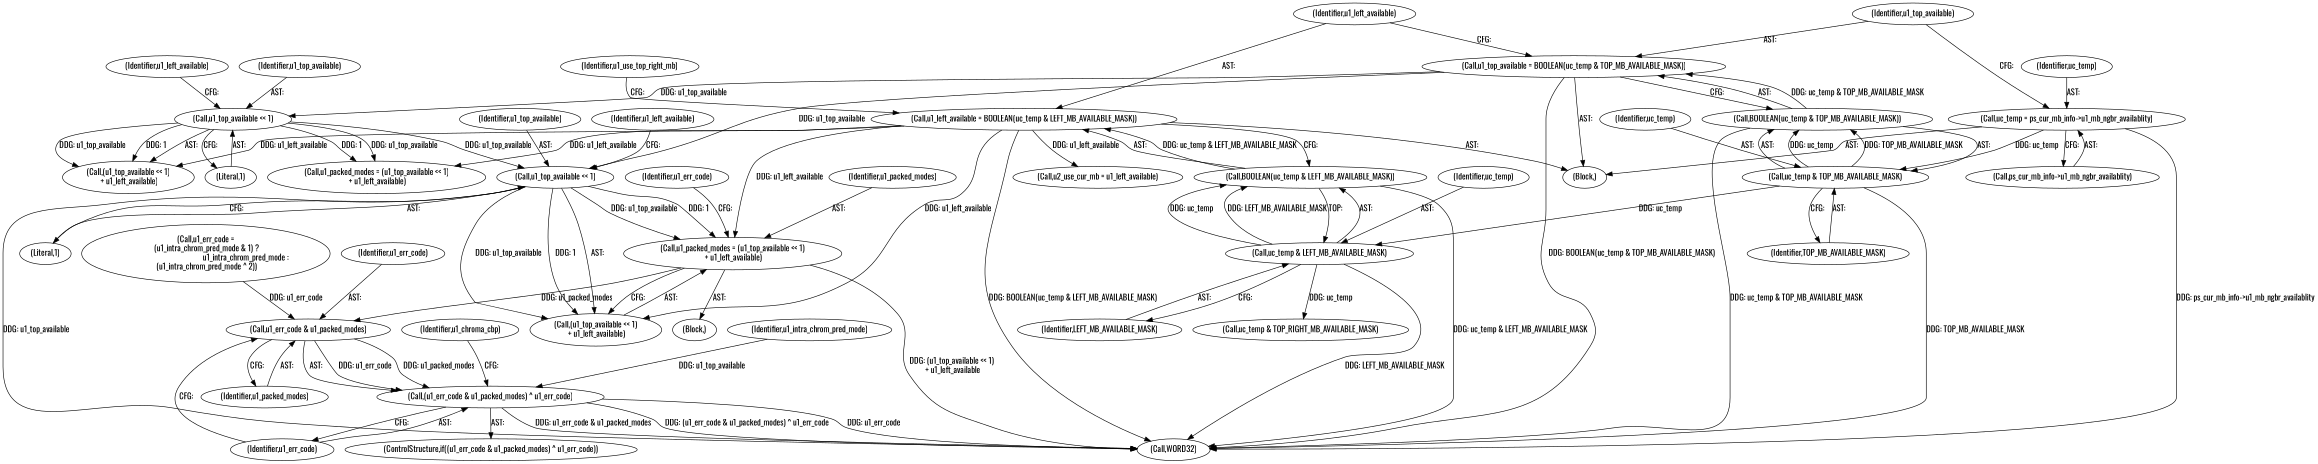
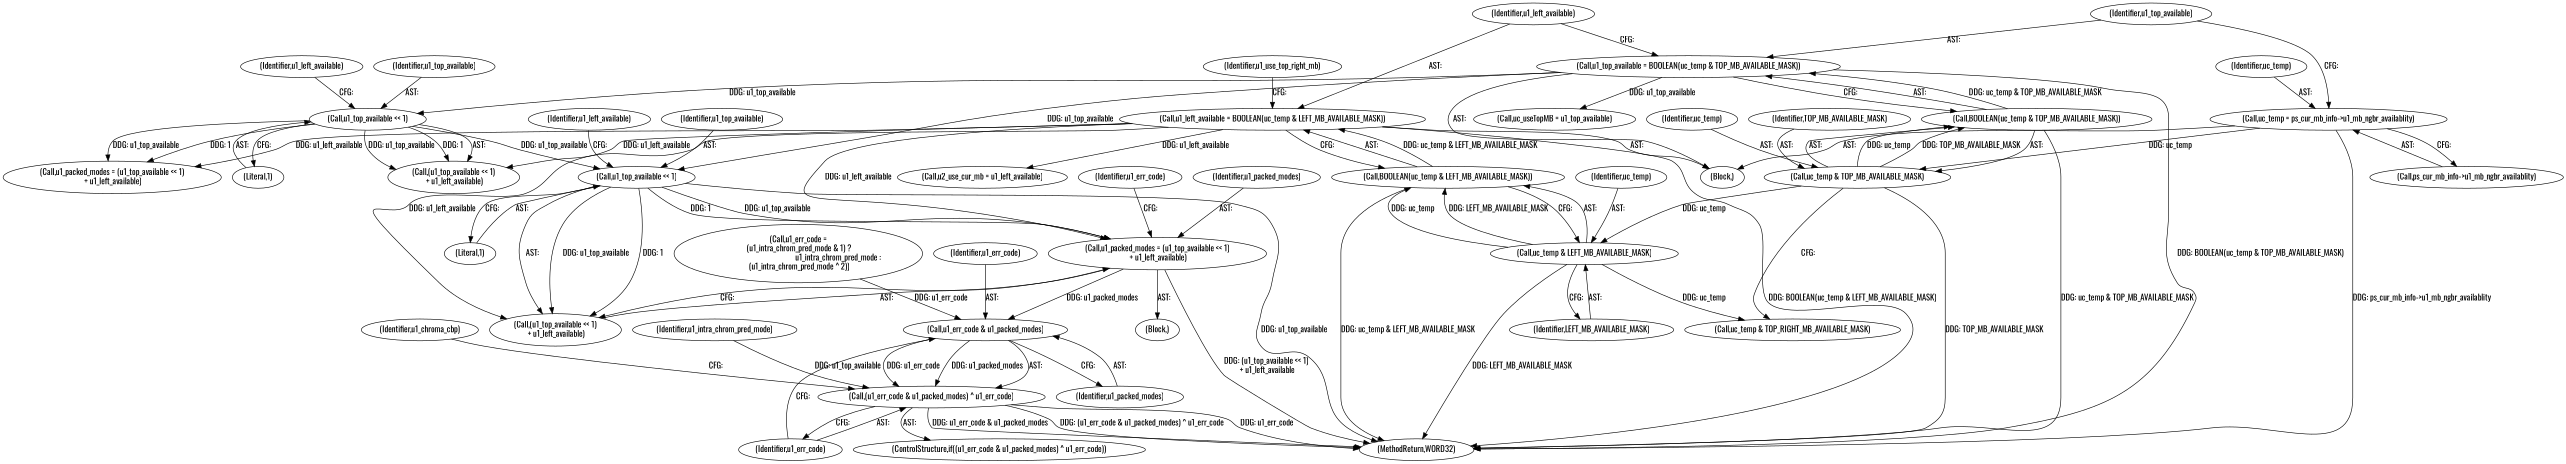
node "(Call,uc_useTopMB = u1_top_available)": added
edge "(Call,BOOLEAN(uc_temp & LEFT_MB_AVAILABLE_MASK))" -> "(Call,uc_temp & LEFT_MB_AVAILABLE_MASK)": label "TOP: " -> "CFG: "
edge "(Call,uc_temp & TOP_MB_AVAILABLE_MASK)" -> "(Identifier,TOP_MB_AVAILABLE_MASK)": now "(Call,uc_temp & TOP_MB_AVAILABLE_MASK)" -> "(Call,uc_temp & TOP_RIGHT_MB_AVAILABLE_MASK)"
node "(Call,WORD32)": label "(Call,WORD32)" -> "(MethodReturn,WORD32)"
